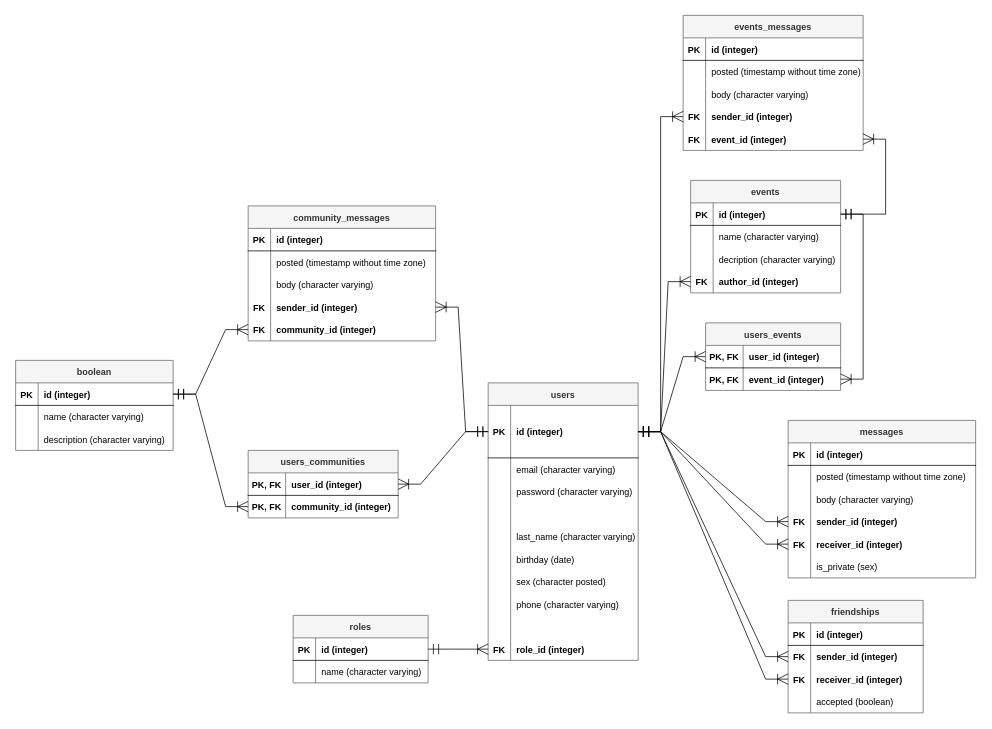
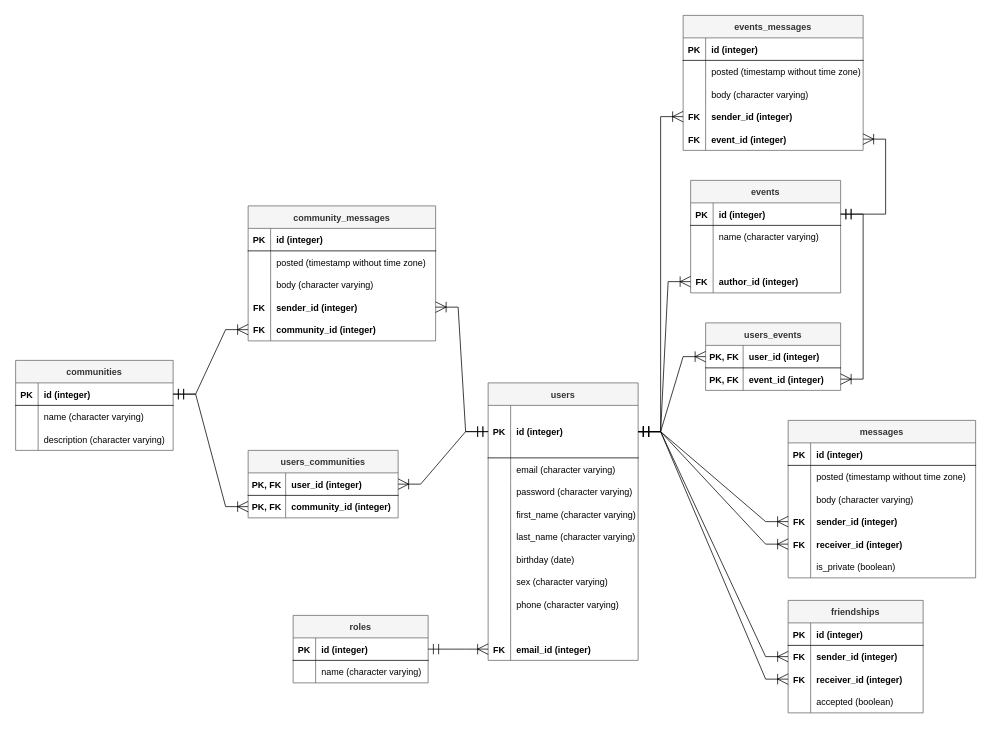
node "decription (character varying)": removed
node "boolean": label "boolean" -> "communities"
node "first_name (character varying)": added
node "is_private (sex)": label "is_private (sex)" -> "is_private (boolean)"
node "sex (character posted)": label "sex (character posted)" -> "sex (character varying)"
node "role_id (integer)": label "role_id (integer)" -> "email_id (integer)"
